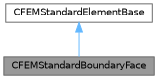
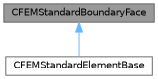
edge "CFEMStandardBoundaryFace" -> "CFEMStandardElementBase": reversed
